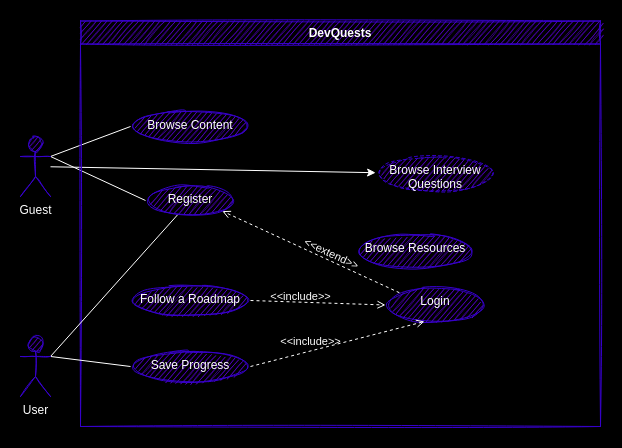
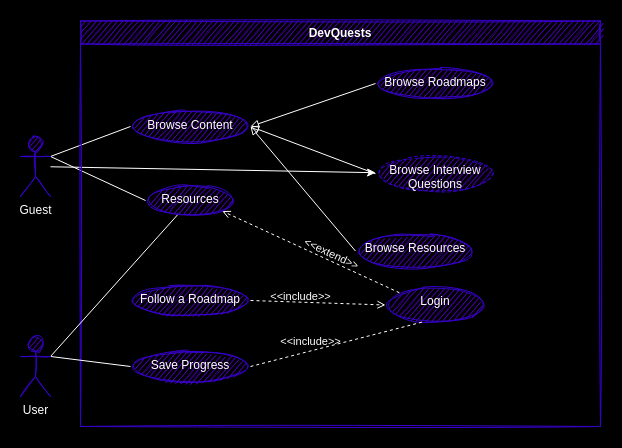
node "Browse Roadmaps": added
edge "Browse Roadmaps" -> "Browse Content": added
edge "Browse Interview Questions" -> "Browse Content": added
edge "Browse Resources" -> "Browse Content": added
node "Register": label "Register" -> "Resources"
edge "Save Progress" -> "Login": arrowhead open -> none
